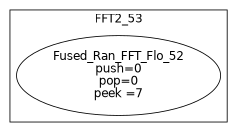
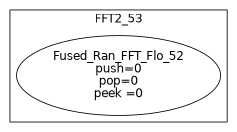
node "Fused_Ran_FFT_Flo_52 push=0 pop=0 peek =7": label "Fused_Ran_FFT_Flo_52 push=0 pop=0 peek =7" -> "Fused_Ran_FFT_Flo_52 push=0 pop=0 peek =0"
